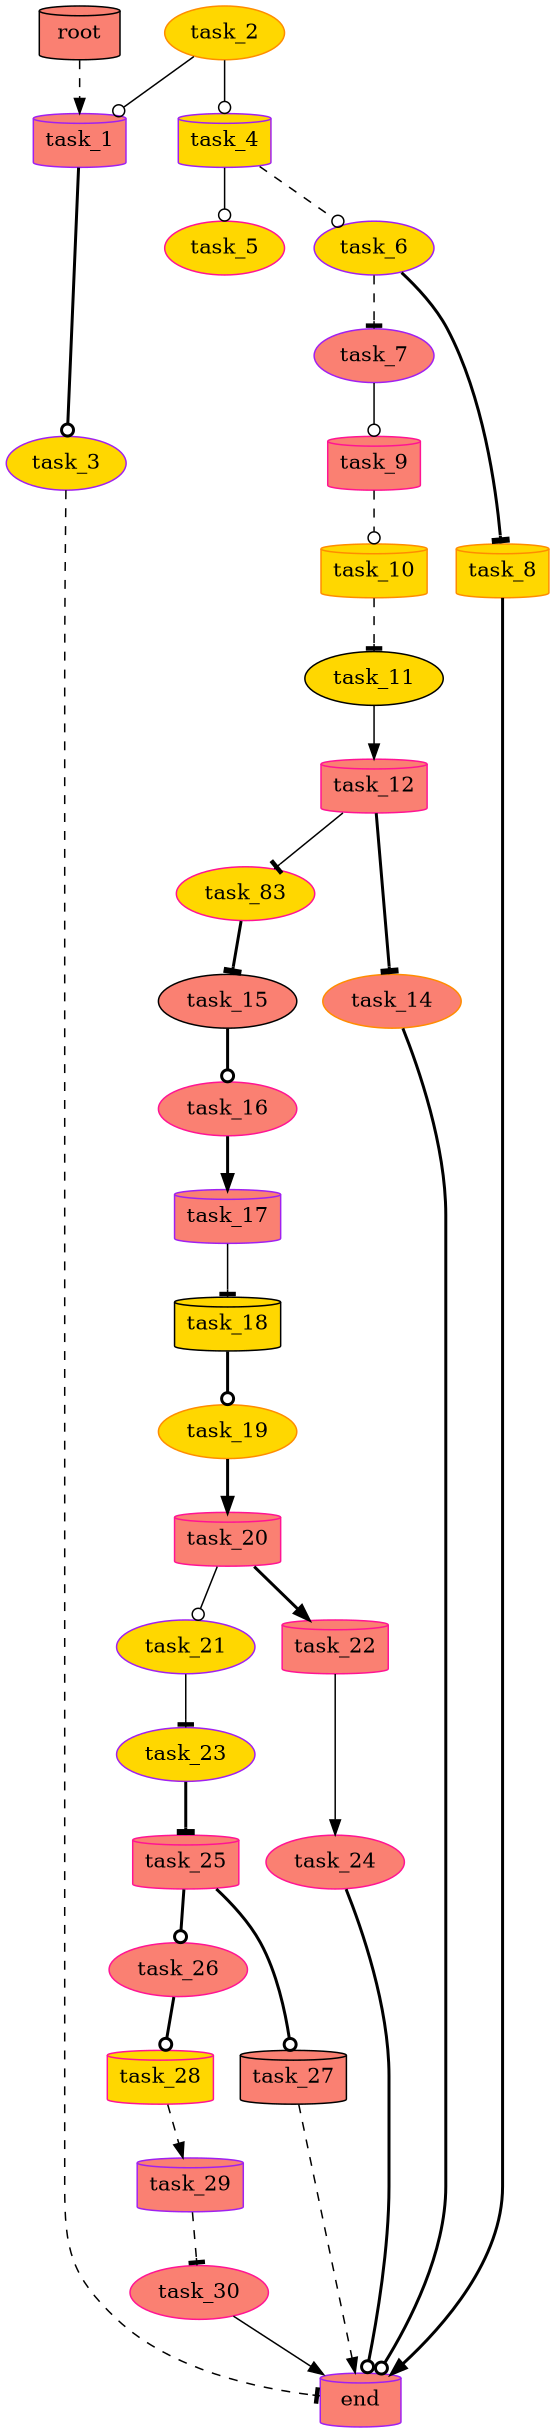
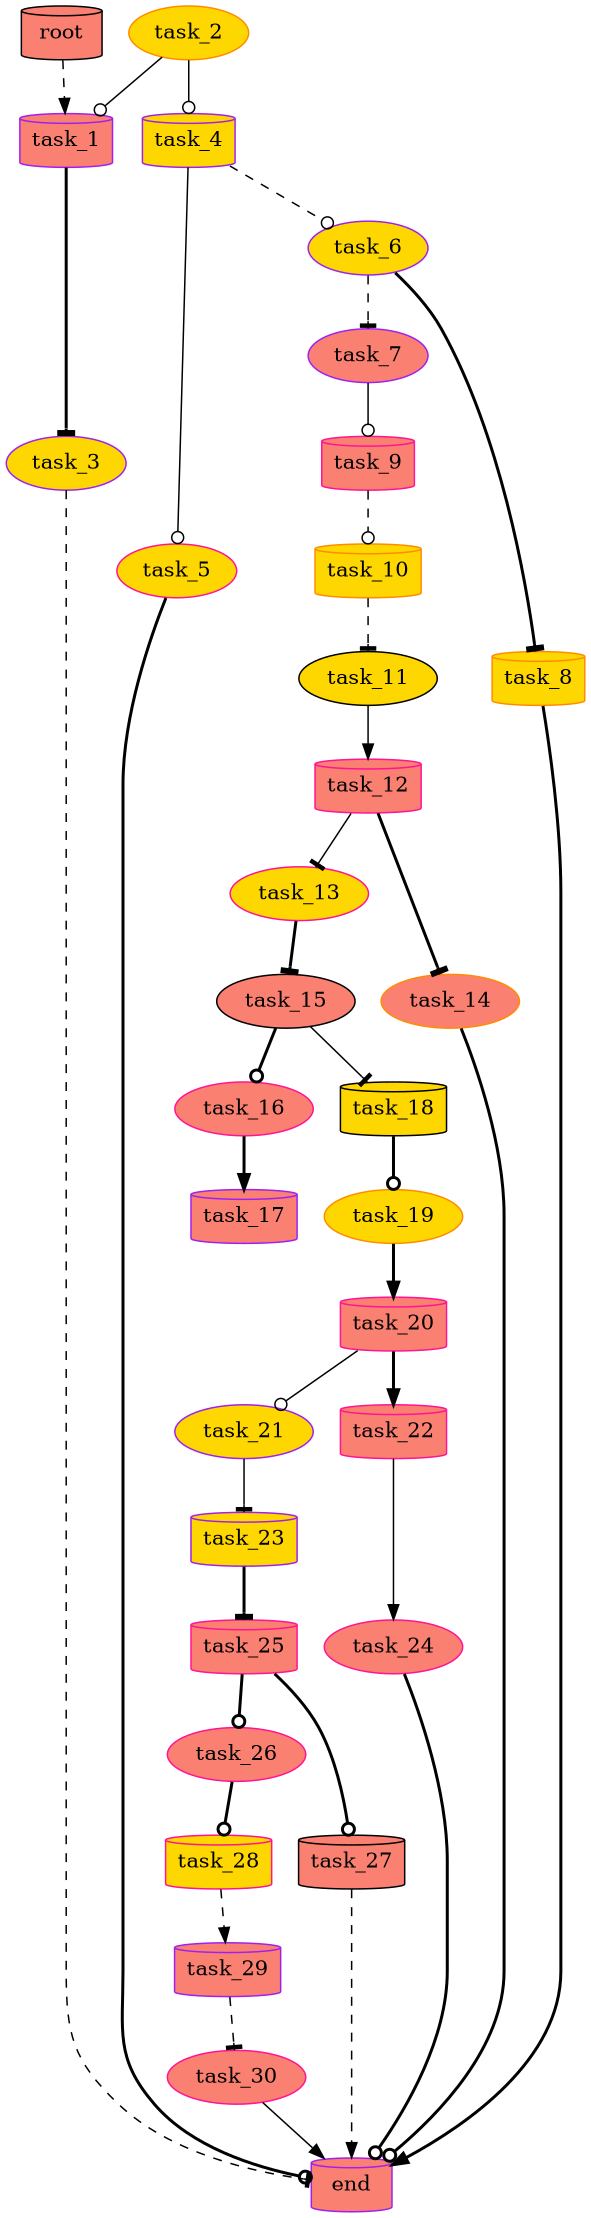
edge "task_1" -> "task_3": arrowhead odot -> tee
node "task_83": label "task_83" -> "task_13"
edge "task_17" -> "task_18": now "task_15" -> "task_18"
edge "task_5" -> "end": added
node "task_23": shape ellipse -> cylinder
